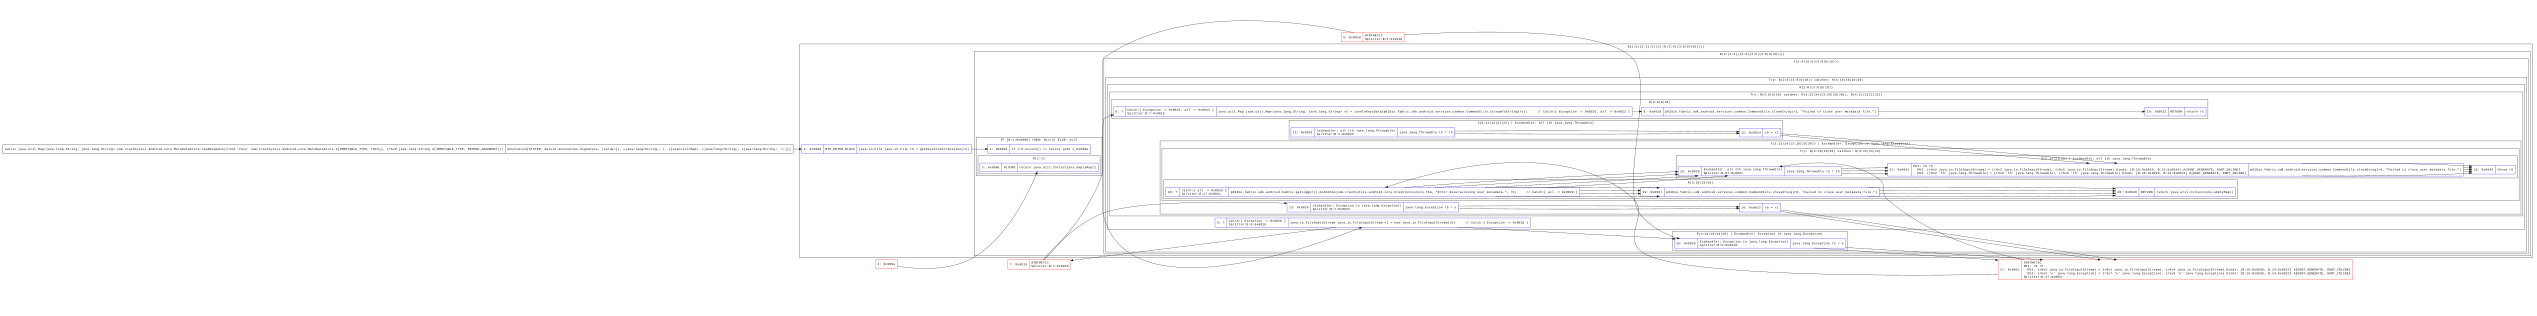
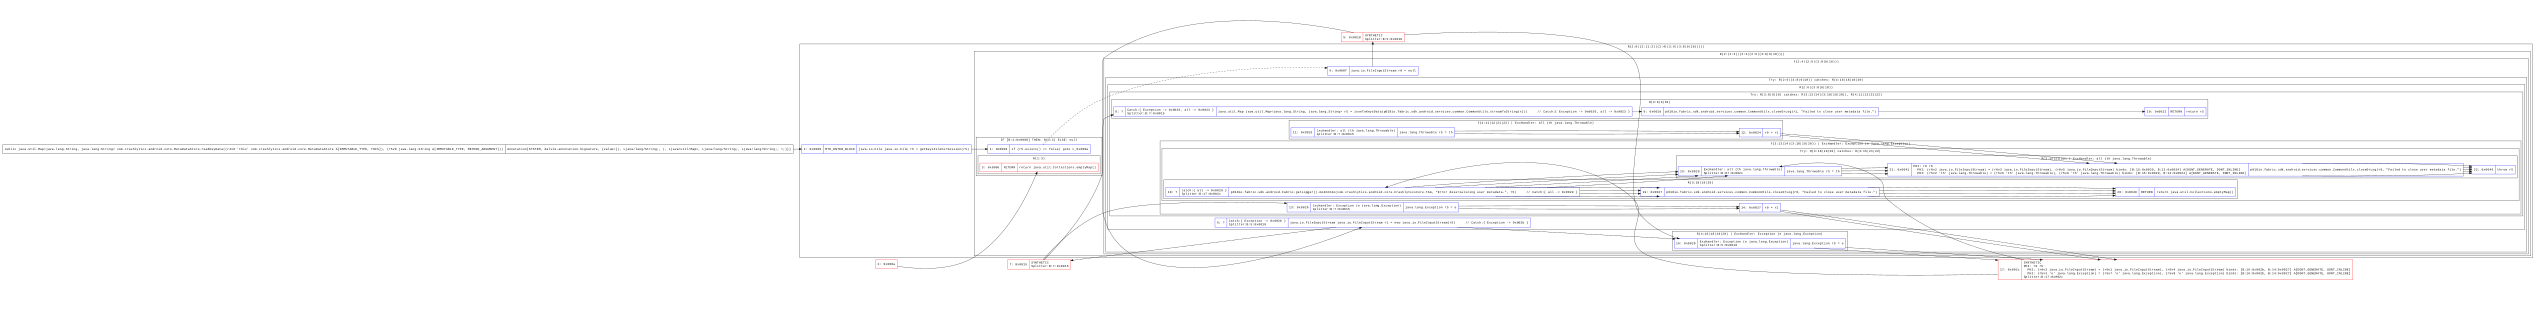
node "4: 0x000f": added
node "3: 0x000e": color blue -> red
